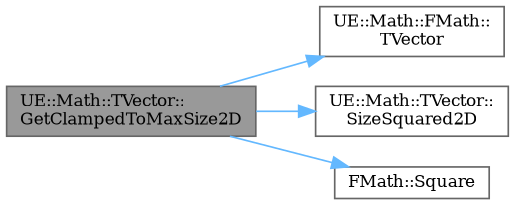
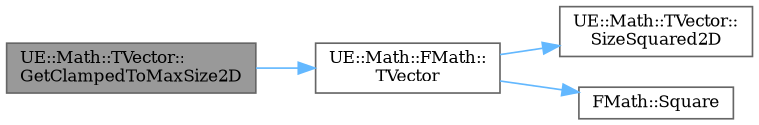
edge "UE::Math::TVector:: GetClampedToMaxSize2D" -> "UE::Math::TVector:: SizeSquared2D": now "UE::Math::FMath:: TVector" -> "UE::Math::TVector:: SizeSquared2D"
edge "UE::Math::TVector:: GetClampedToMaxSize2D" -> "FMath::Square": now "UE::Math::FMath:: TVector" -> "FMath::Square"
